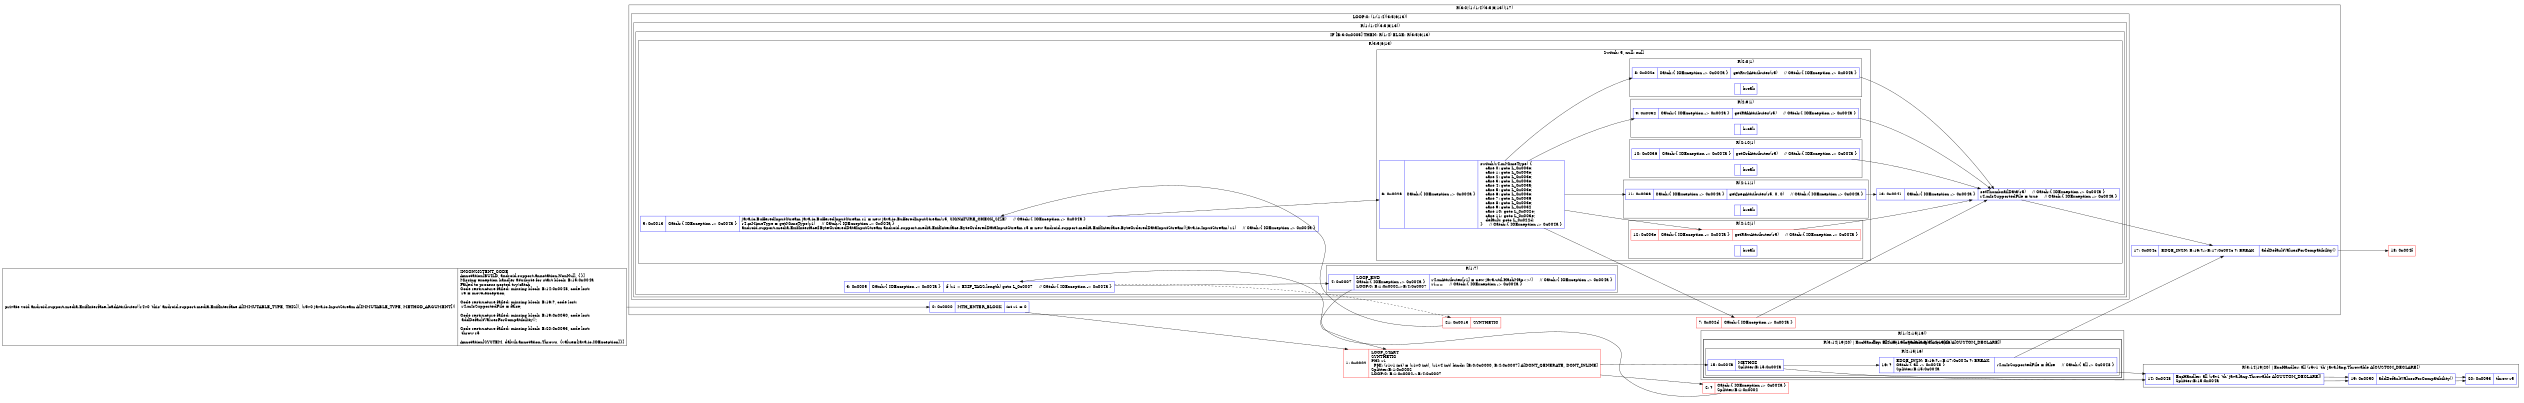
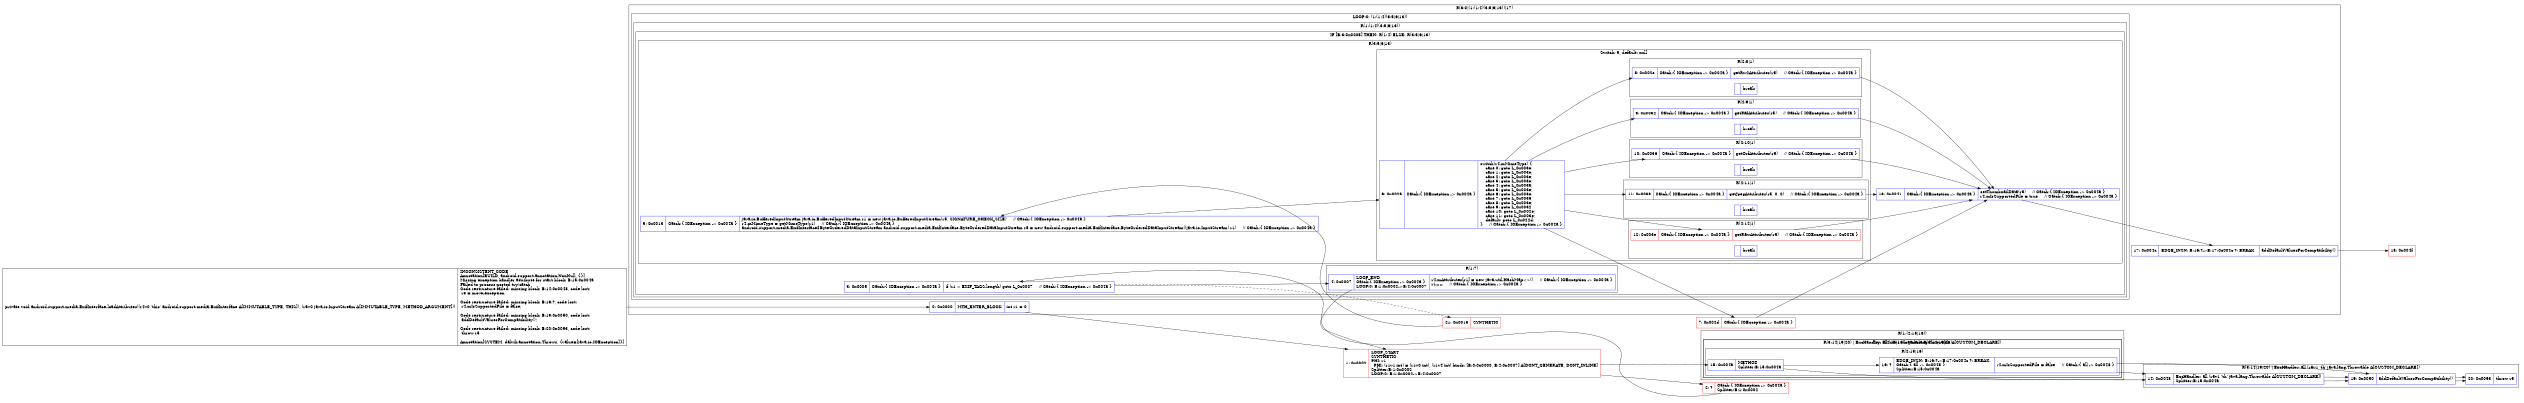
cluster "Switch: 5, null: null": label "Switch: 5, null: null" -> "Switch: 5, default: null"
edge "6: 0x002a" -> "10: 0x0036": added
edge "16: ?" -> "17: 0x004c": now "16: ?" -> "19: 0x0050"
